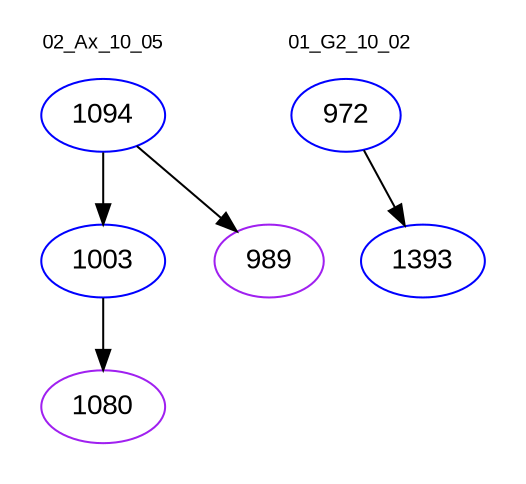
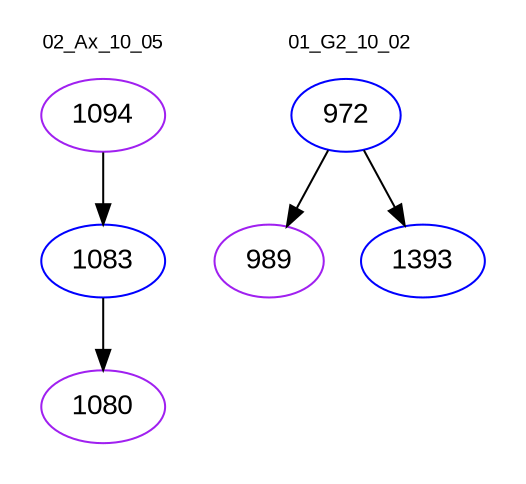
node "1094": color blue -> purple
edge "1094" -> "989": now "972" -> "989"
node "1003": label "1003" -> "1083"
